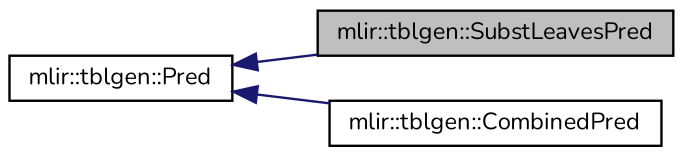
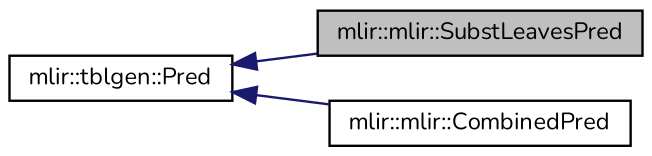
node "mlir::tblgen::SubstLeavesPred": label "mlir::tblgen::SubstLeavesPred" -> "mlir::mlir::SubstLeavesPred"
node "mlir::tblgen::CombinedPred": label "mlir::tblgen::CombinedPred" -> "mlir::mlir::CombinedPred"
